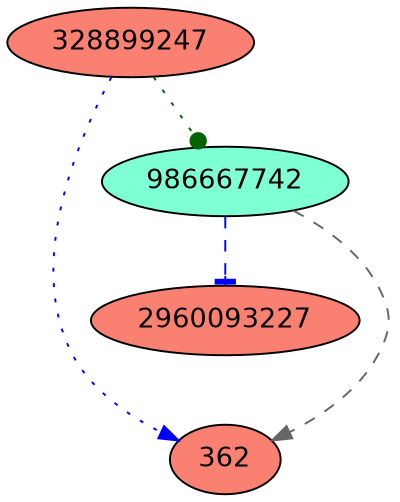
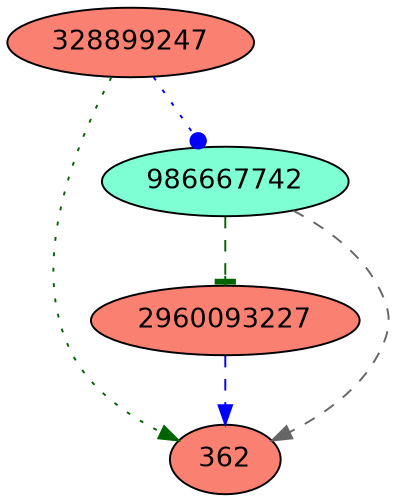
edge "328899247" -> "986667742": color darkgreen -> blue
edge "986667742" -> "2960093227": color blue -> darkgreen
edge "328899247" -> "362": color blue -> darkgreen
edge "2960093227" -> "362": added
